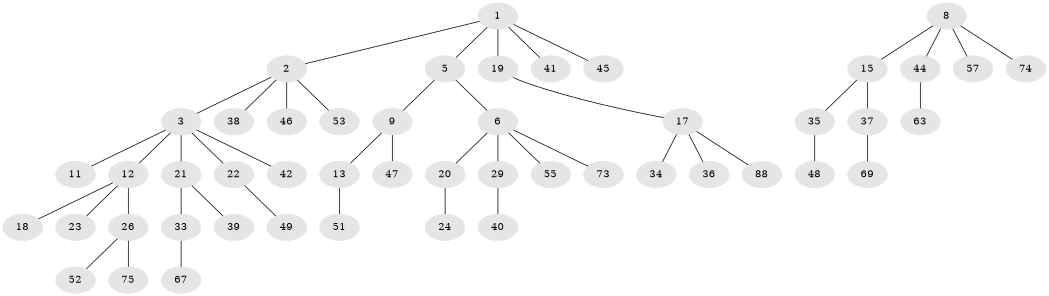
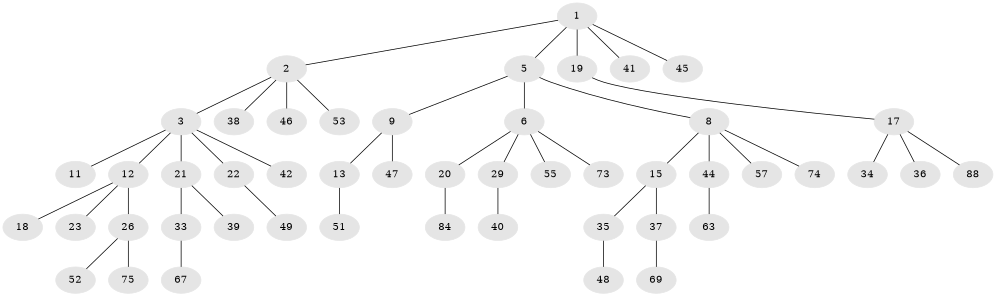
edge "5" -- "8": added
node "24": label "24" -> "84"
